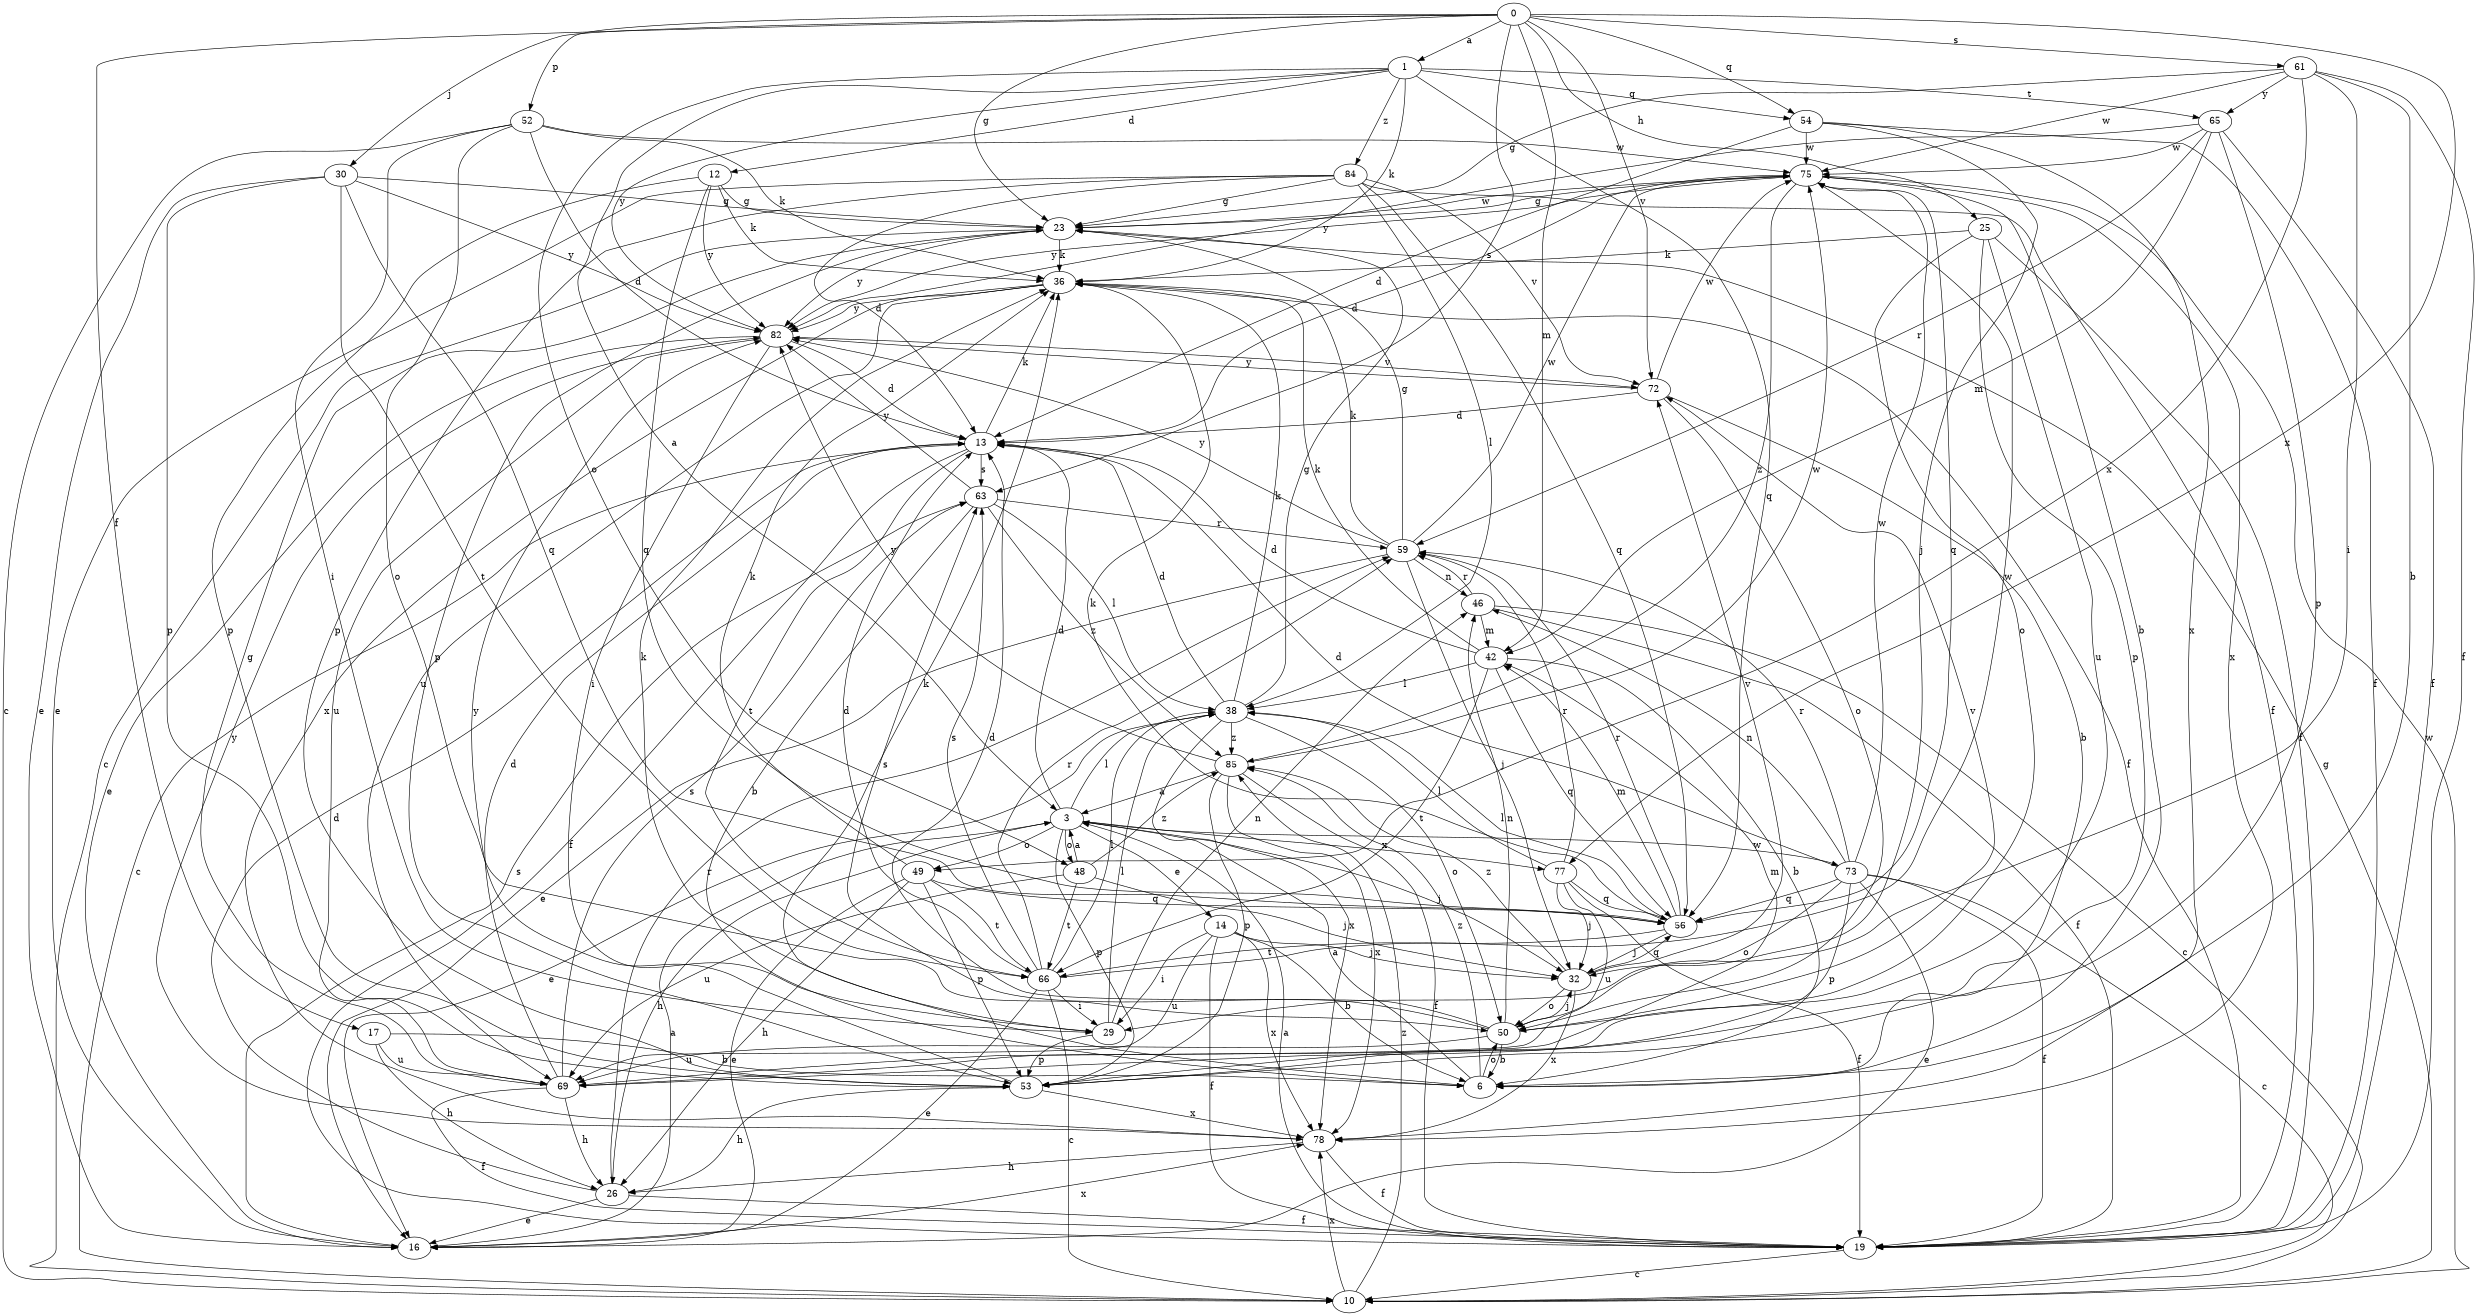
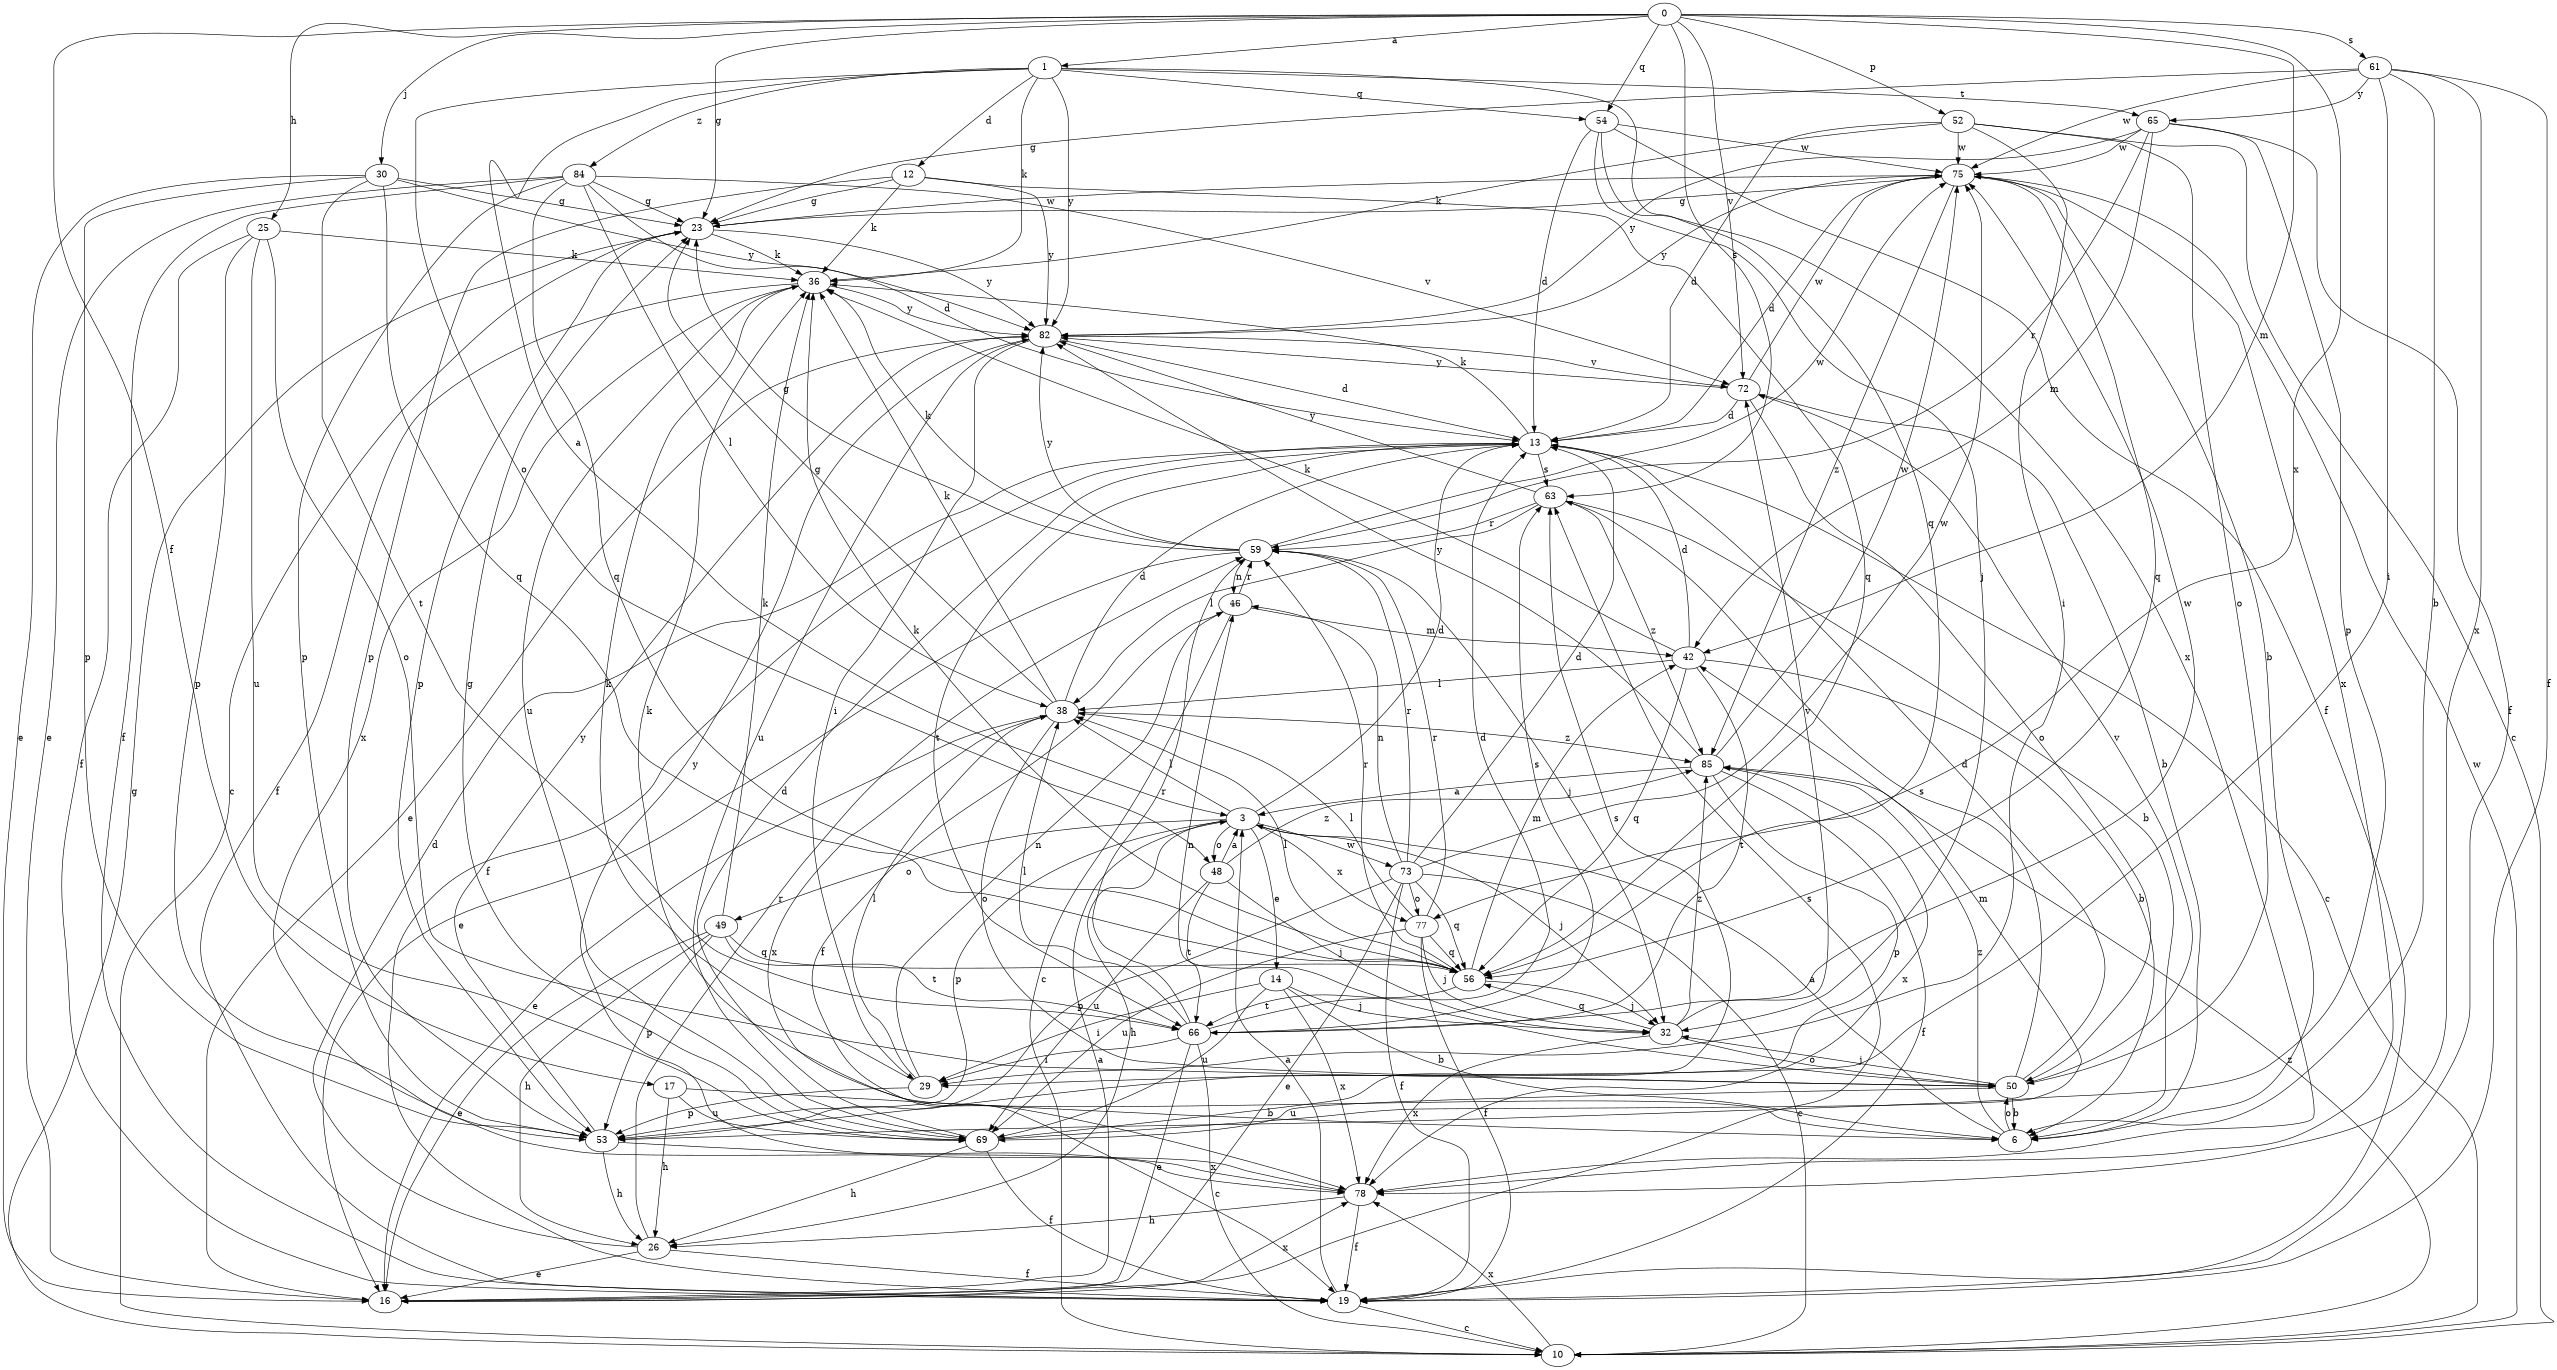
edge "61" -> "49": now "61" -> "78"
edge "73" -> "50": now "73" -> "77"
edge "14" -> "19": removed, label "f"
